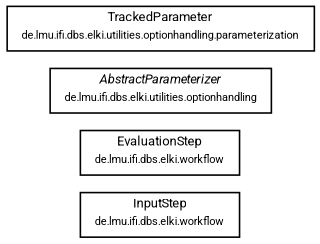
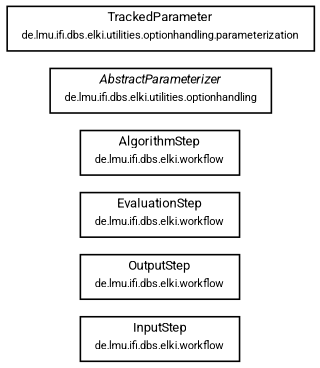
node "AlgorithmStep": added
node "OutputStep": added
